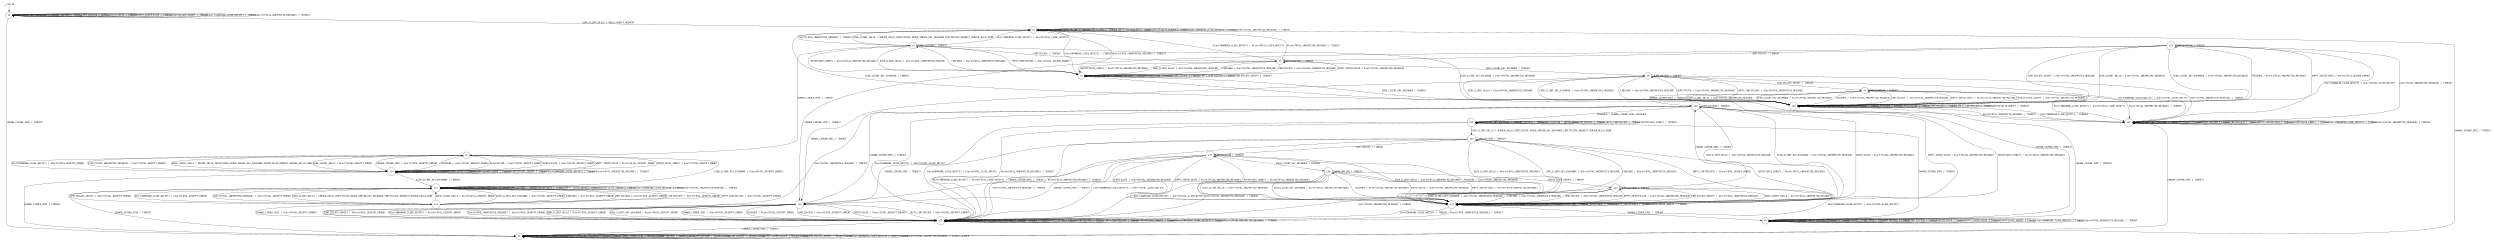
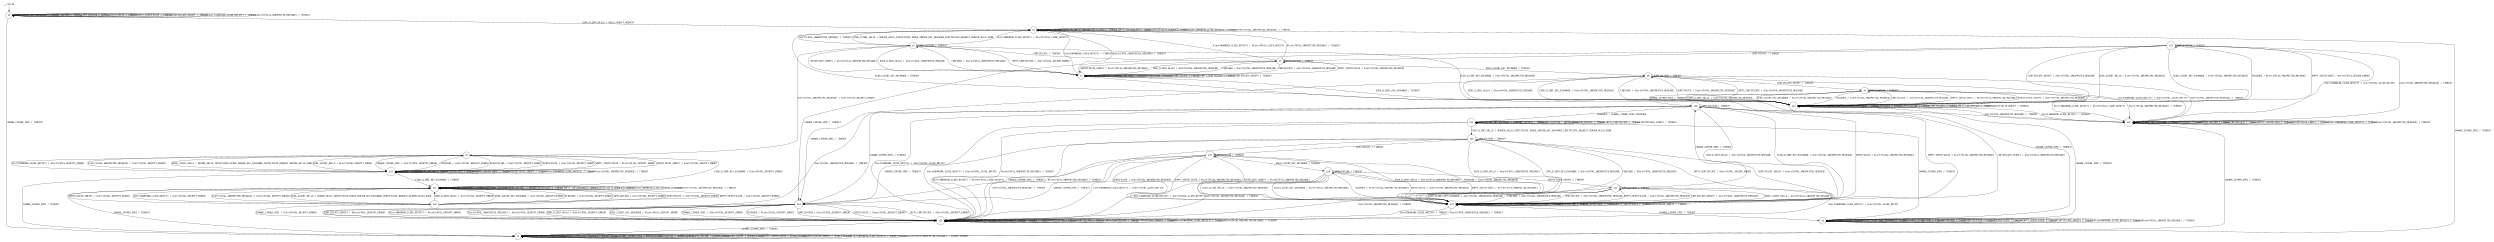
edge "s3" -> "s5": label "CHANGE_CIPHER_SPEC / TIMEOUT" -> "Alert(FATAL,UNEXPECTED_MESSAGE) / Alert(FATAL,DECRYPT_ERROR)"
